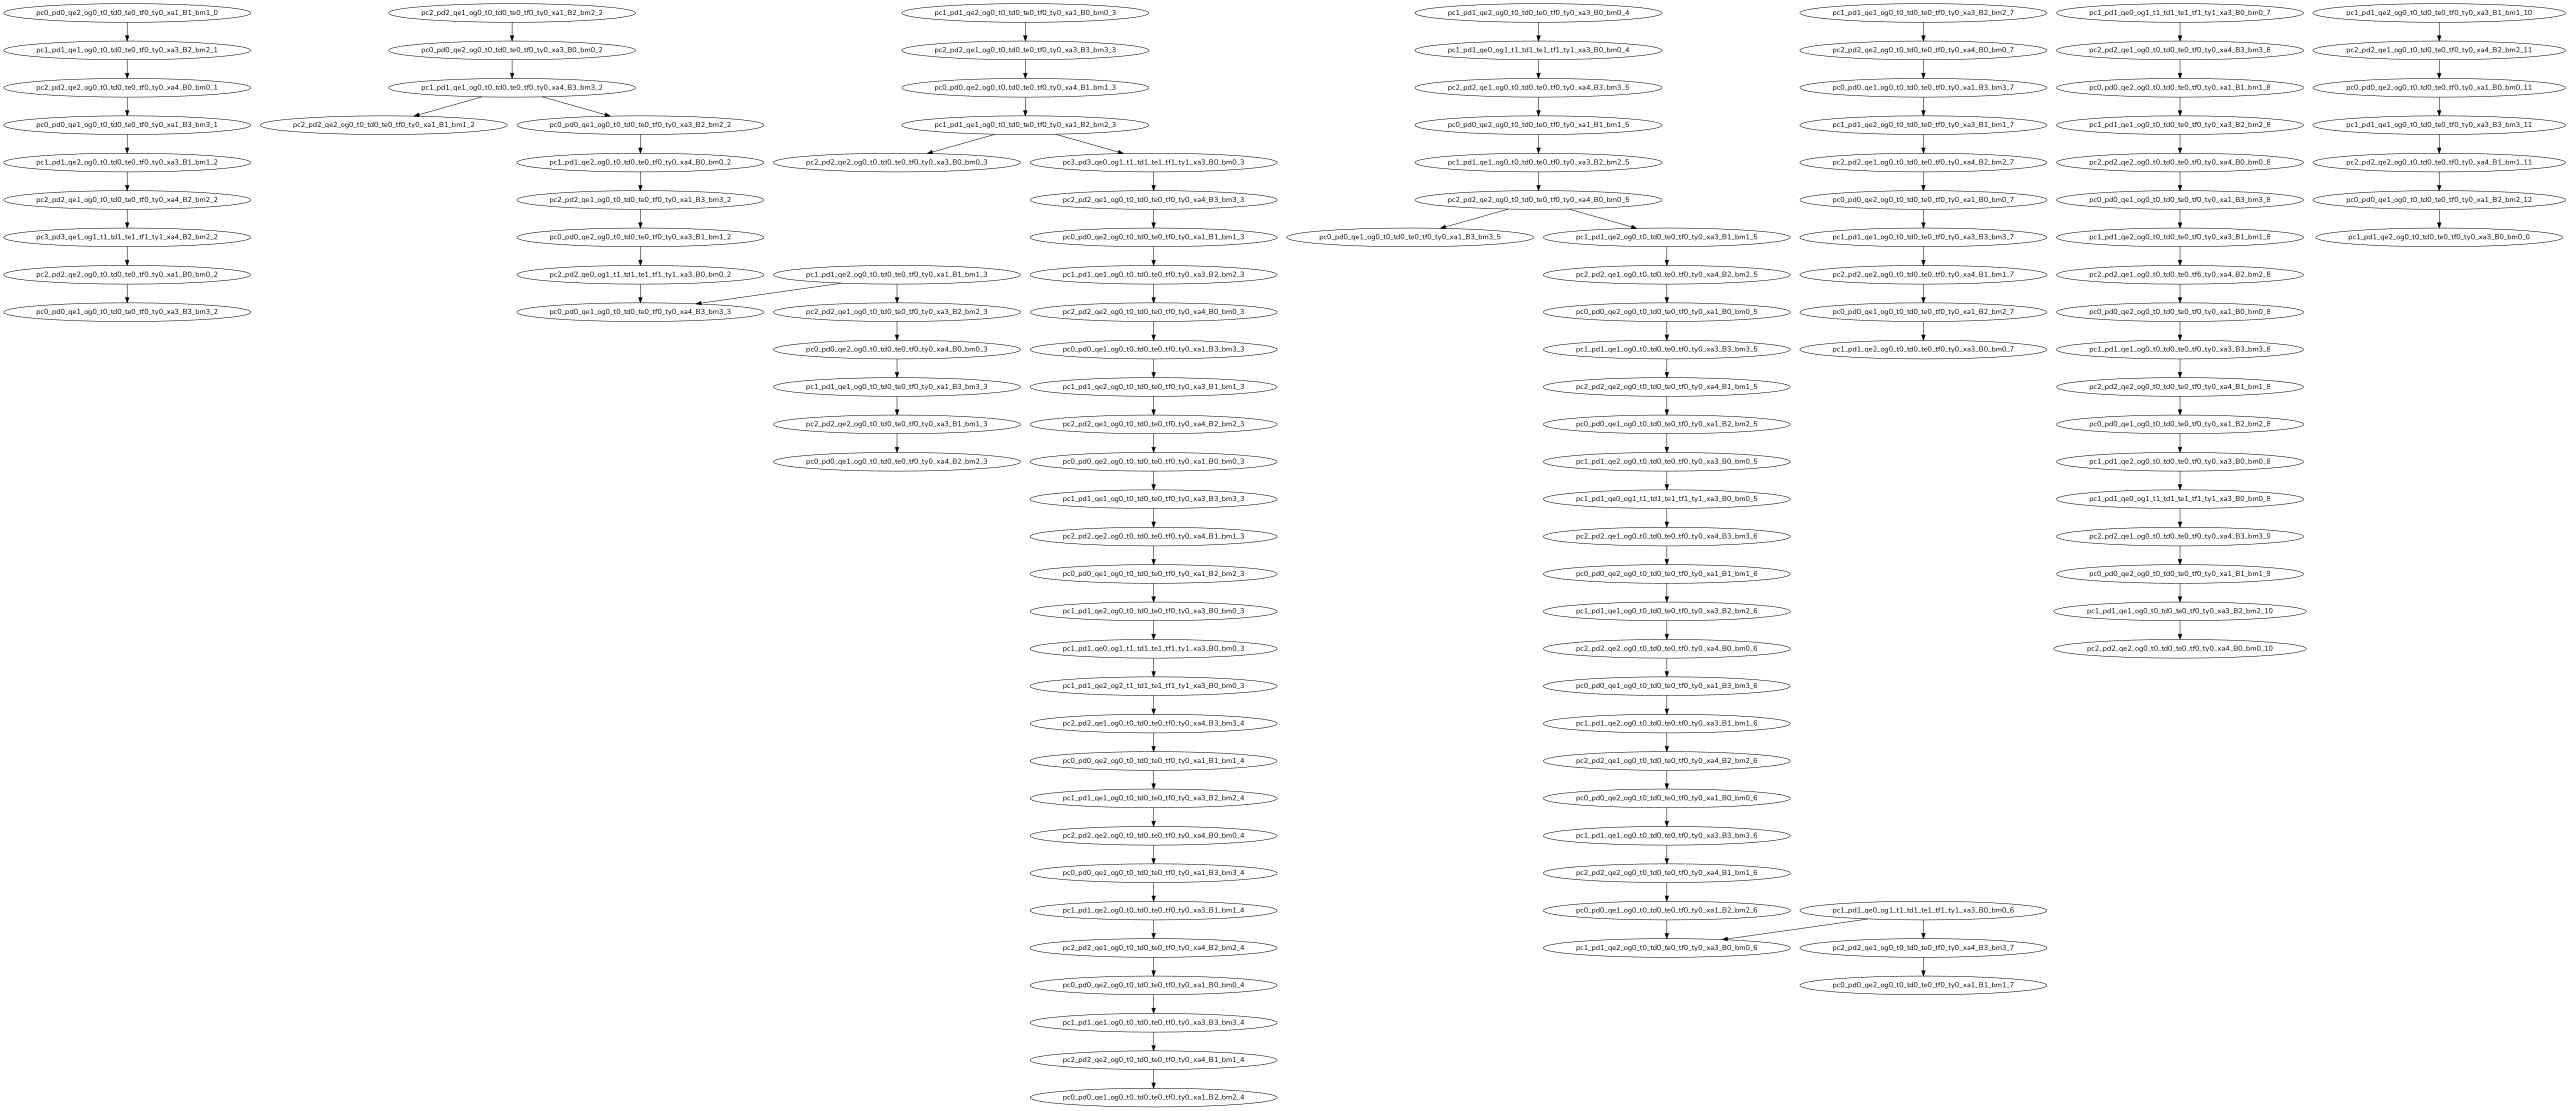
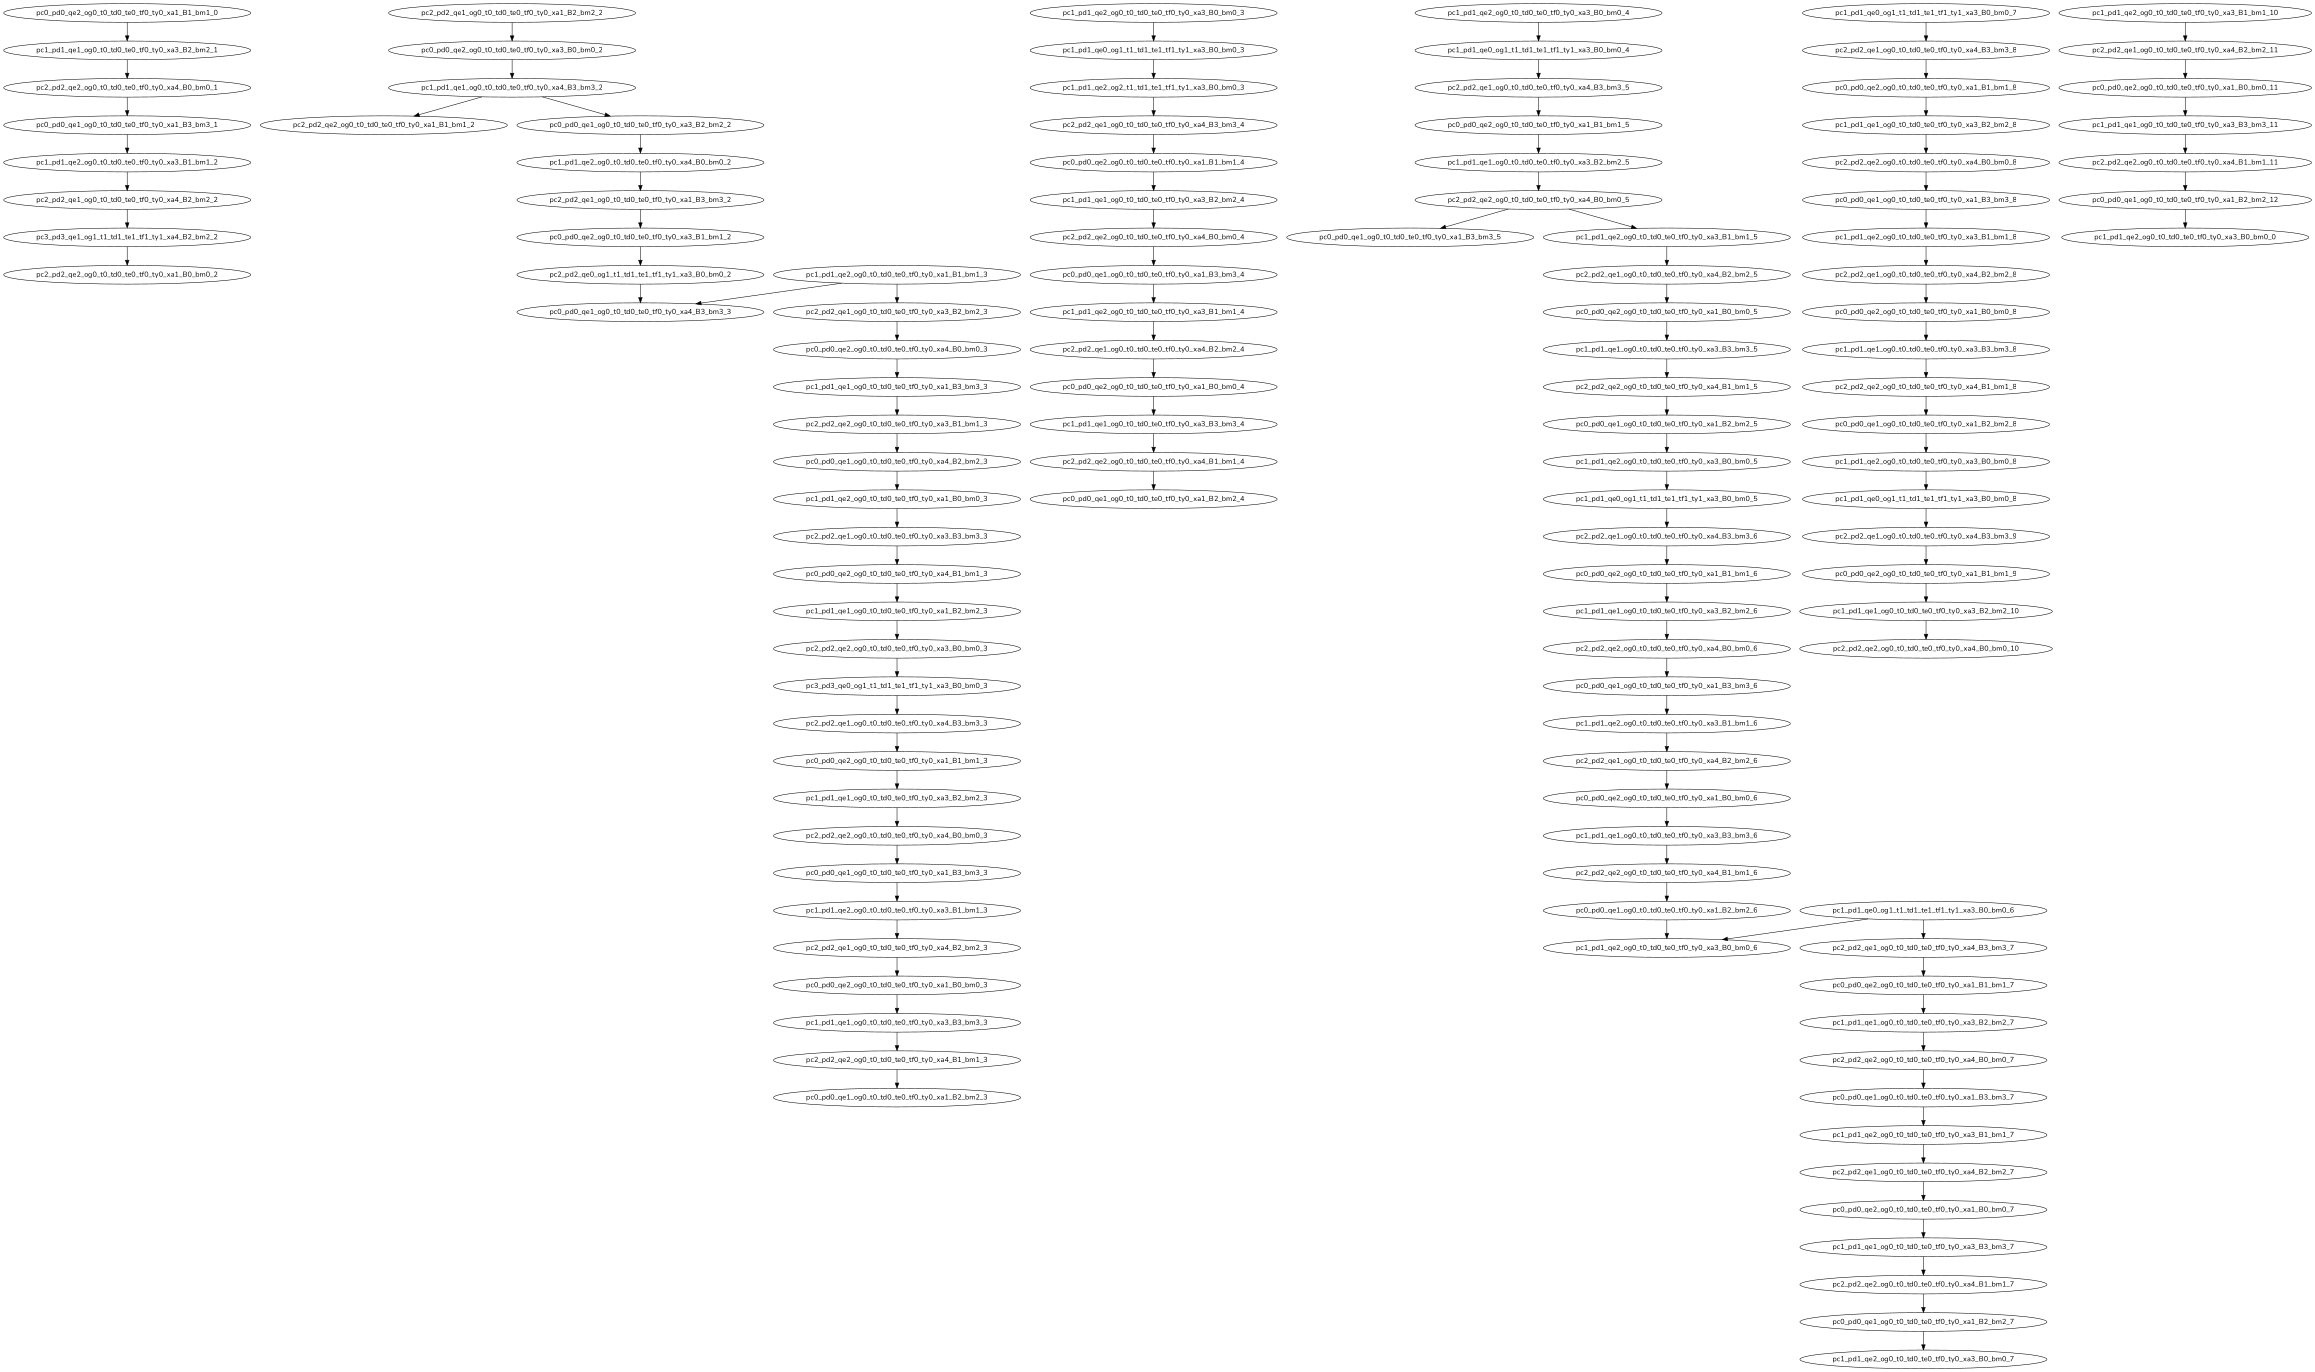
edge "pc1_pd1_qe1_og0_t0_td0_te0_tf0_ty0_xa1_B2_bm2_3" -> "pc3_pd3_qe0_og1_t1_td1_te1_tf1_ty1_xa3_B0_bm0_3": now "pc2_pd2_qe2_og0_t0_td0_te0_tf0_ty0_xa3_B0_bm0_3" -> "pc3_pd3_qe0_og1_t1_td1_te1_tf1_ty1_xa3_B0_bm0_3"
node "pc2_pd2_qe1_og0_t0_td0_te0_tf6_ty0_xa4_B2_bm2_8": label "pc2_pd2_qe1_og0_t0_td0_te0_tf6_ty0_xa4_B2_bm2_8" -> "pc2_pd2_qe1_og0_t0_td0_te0_tf0_ty0_xa4_B2_bm2_8"
node "pc0_pd0_qe1_og0_t0_td0_te0_tf0_ty0_xa3_B3_bm3_2": removed
edge "pc0_pd0_qe1_og0_t0_td0_te0_tf0_ty0_xa4_B2_bm2_3" -> "pc1_pd1_qe2_og0_t0_td0_te0_tf0_ty0_xa1_B0_bm0_3": added
edge "pc0_pd0_qe1_og0_t0_td0_te0_tf0_ty0_xa1_B2_bm2_3" -> "pc1_pd1_qe2_og0_t0_td0_te0_tf0_ty0_xa3_B0_bm0_3": removed
edge "pc0_pd0_qe2_og0_t0_td0_te0_tf0_ty0_xa1_B1_bm1_7" -> "pc1_pd1_qe1_og0_t0_td0_te0_tf0_ty0_xa3_B2_bm2_7": added
